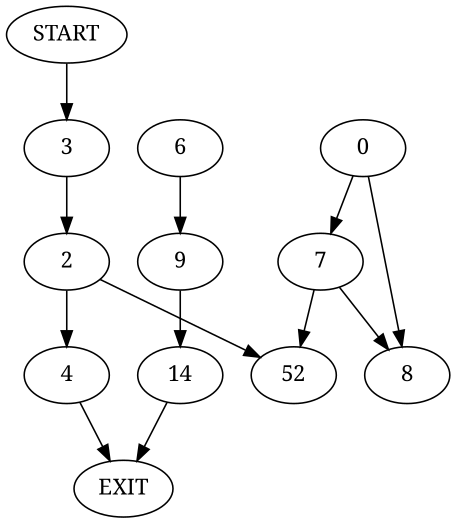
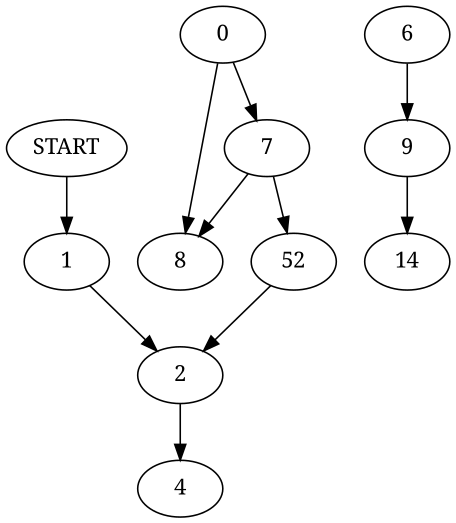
node "3": label "3" -> "1"
edge "2" -> "52": reversed
node "EXIT": removed
